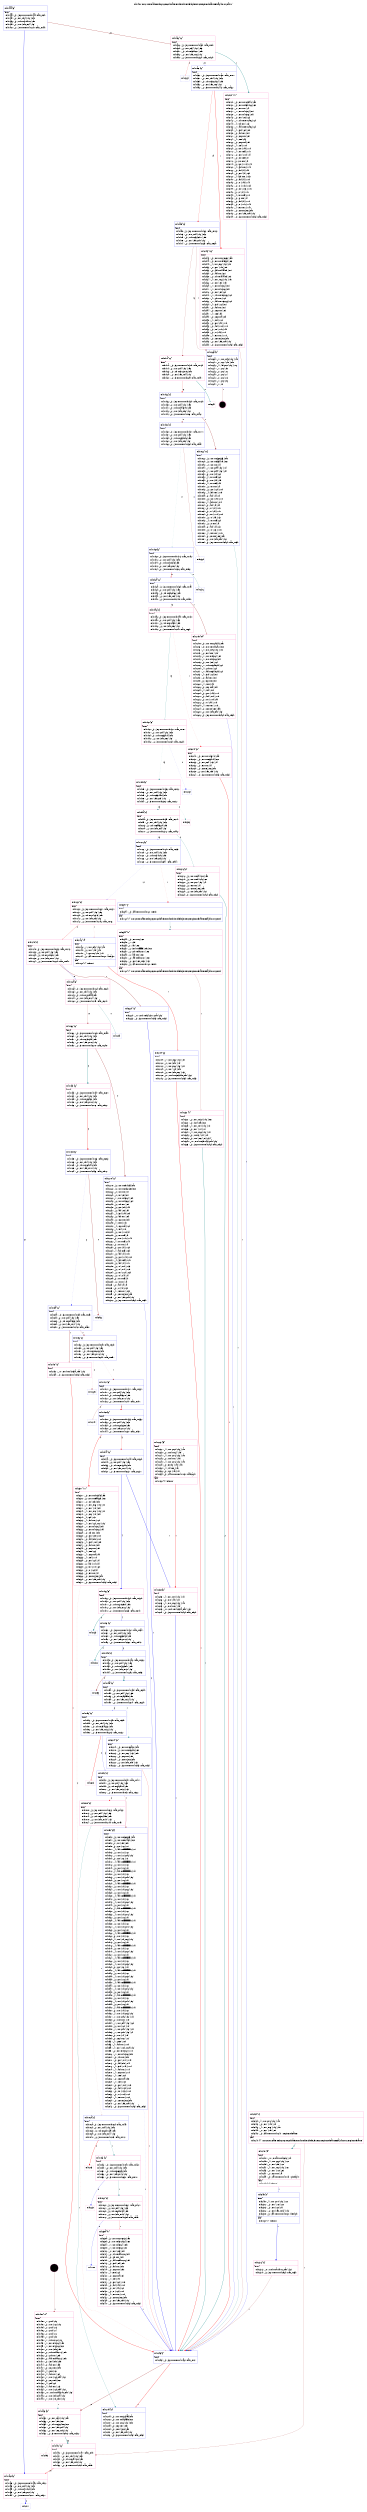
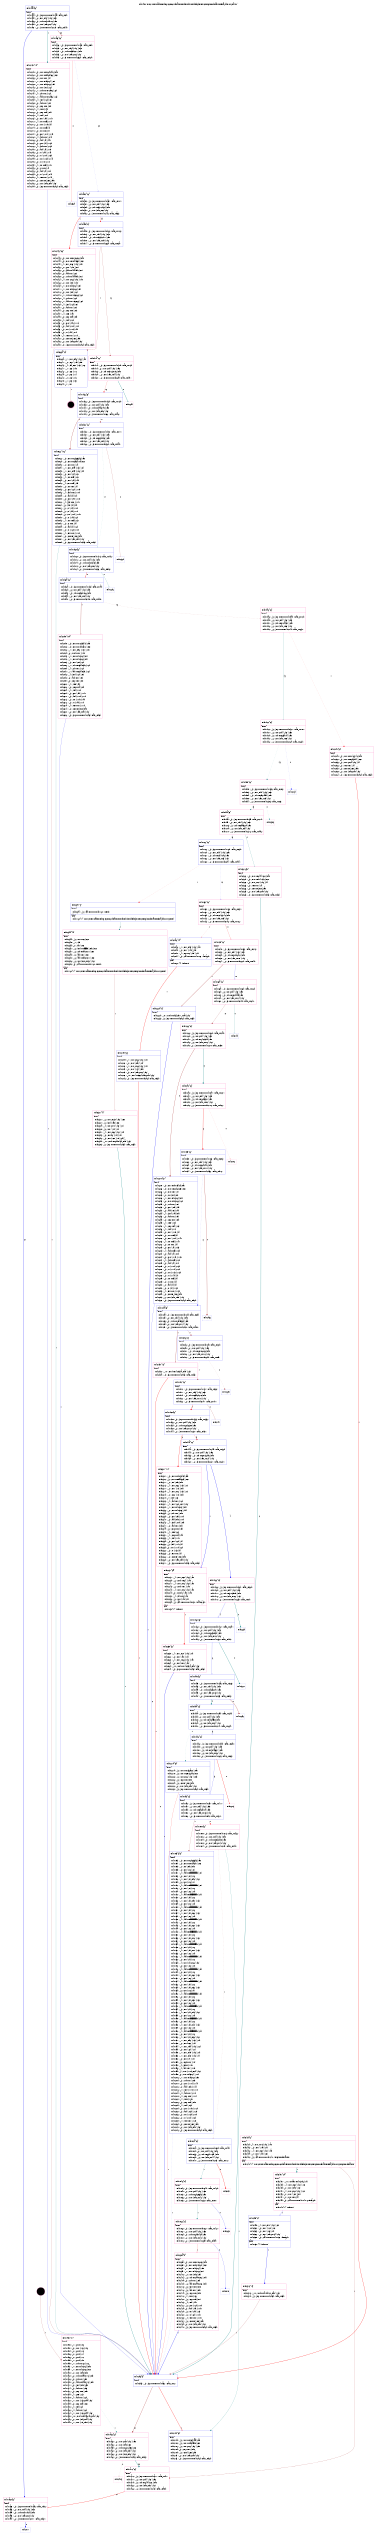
edge "0x401ac6 [28]" -> "0x40272b [147]": now "0x401aaa [28]" -> "0x40272b [147]"
node "0x402708": added
edge "0x401d4a [28]" -> "0x40225e [32]": now "0x401d4a [28]" -> "0x402237 [39]"
